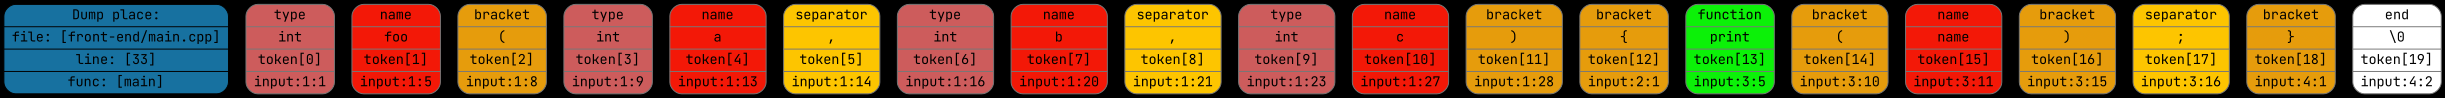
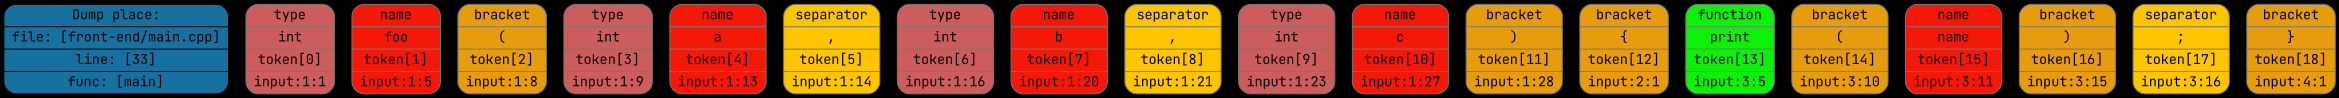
node "end": removed
